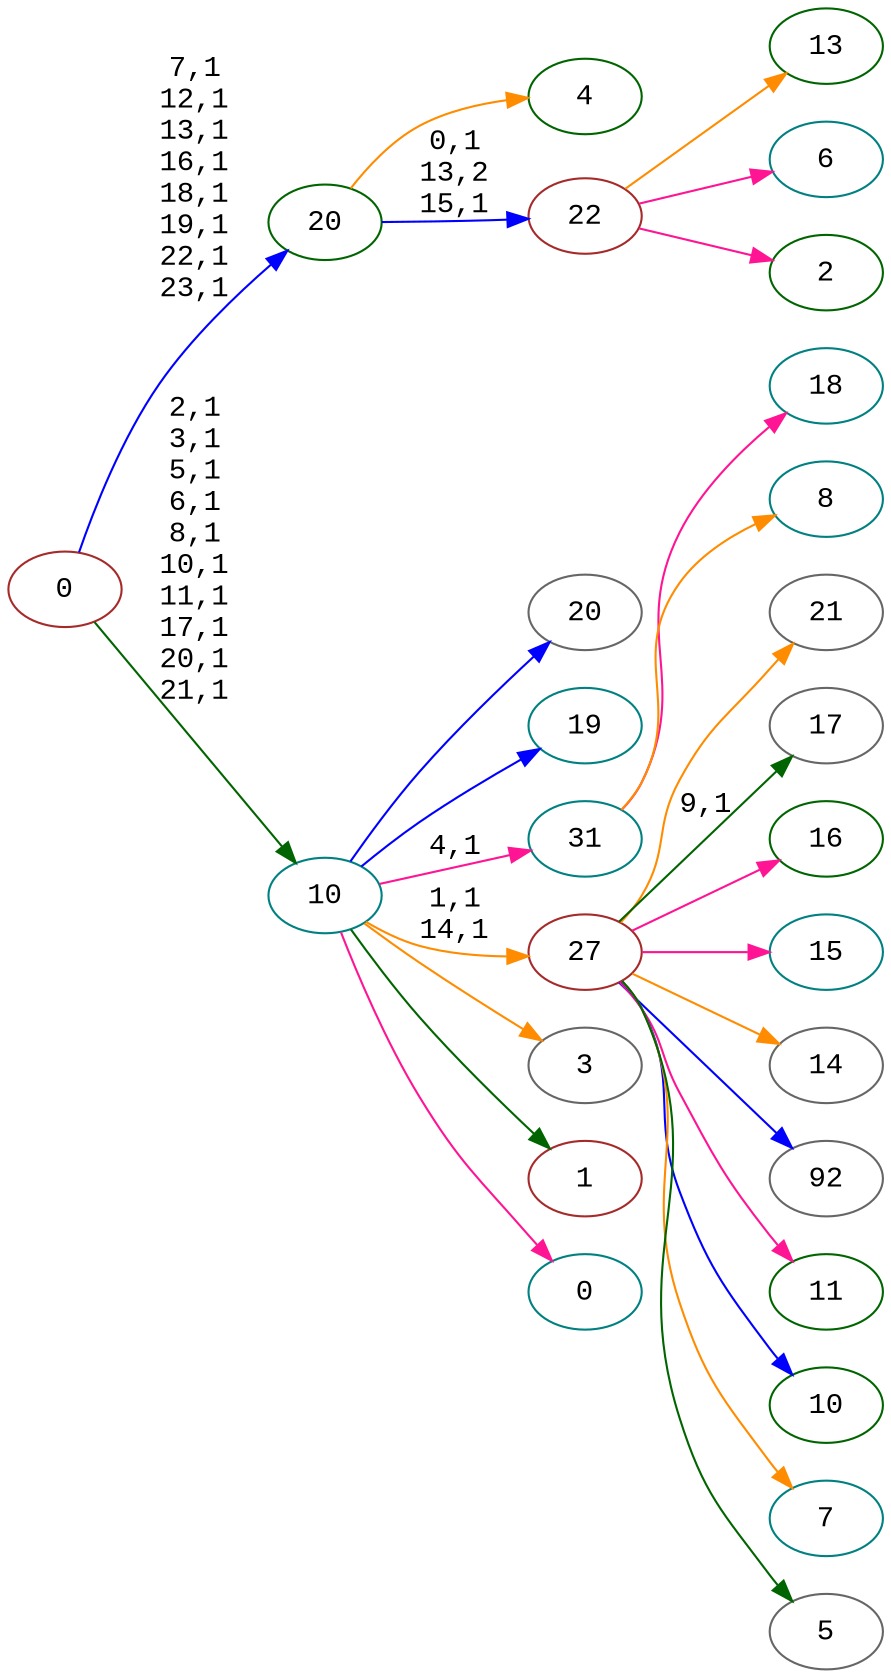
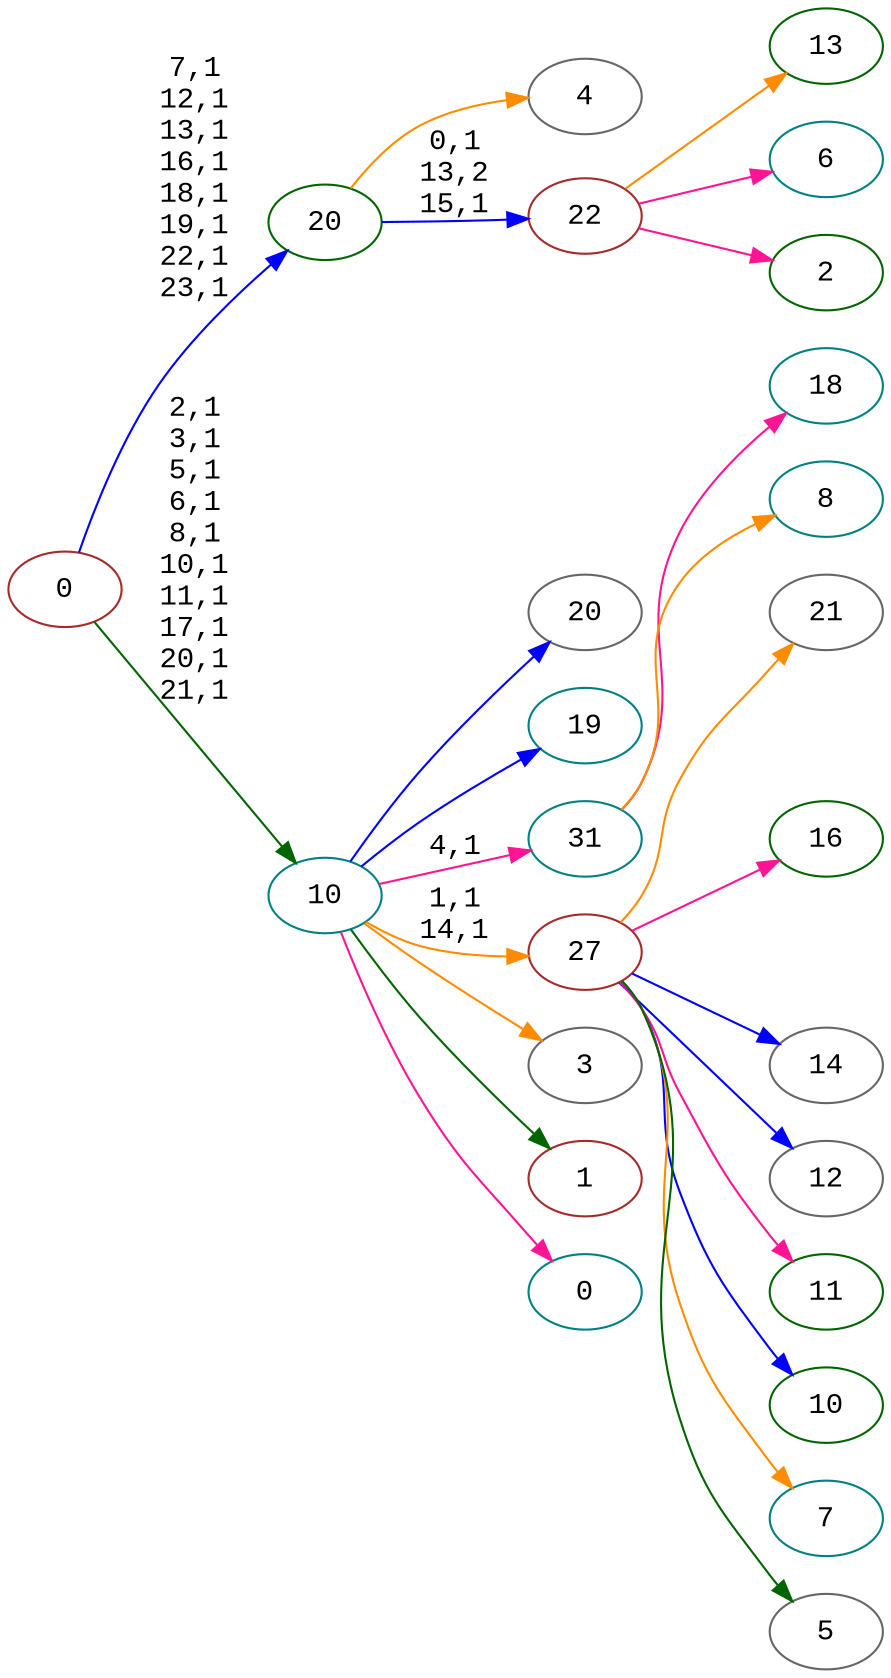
node "4": color darkgreen -> gray40
node "17": removed
node "15": removed
edge "27" -> "14": color darkorange -> blue
node "92": label "92" -> "12"
